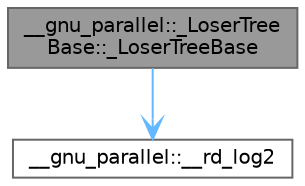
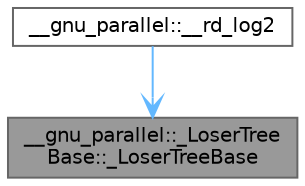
edge "__gnu_parallel::_LoserTree Base::_LoserTreeBase" -> "__gnu_parallel::__rd_log2": reversed
